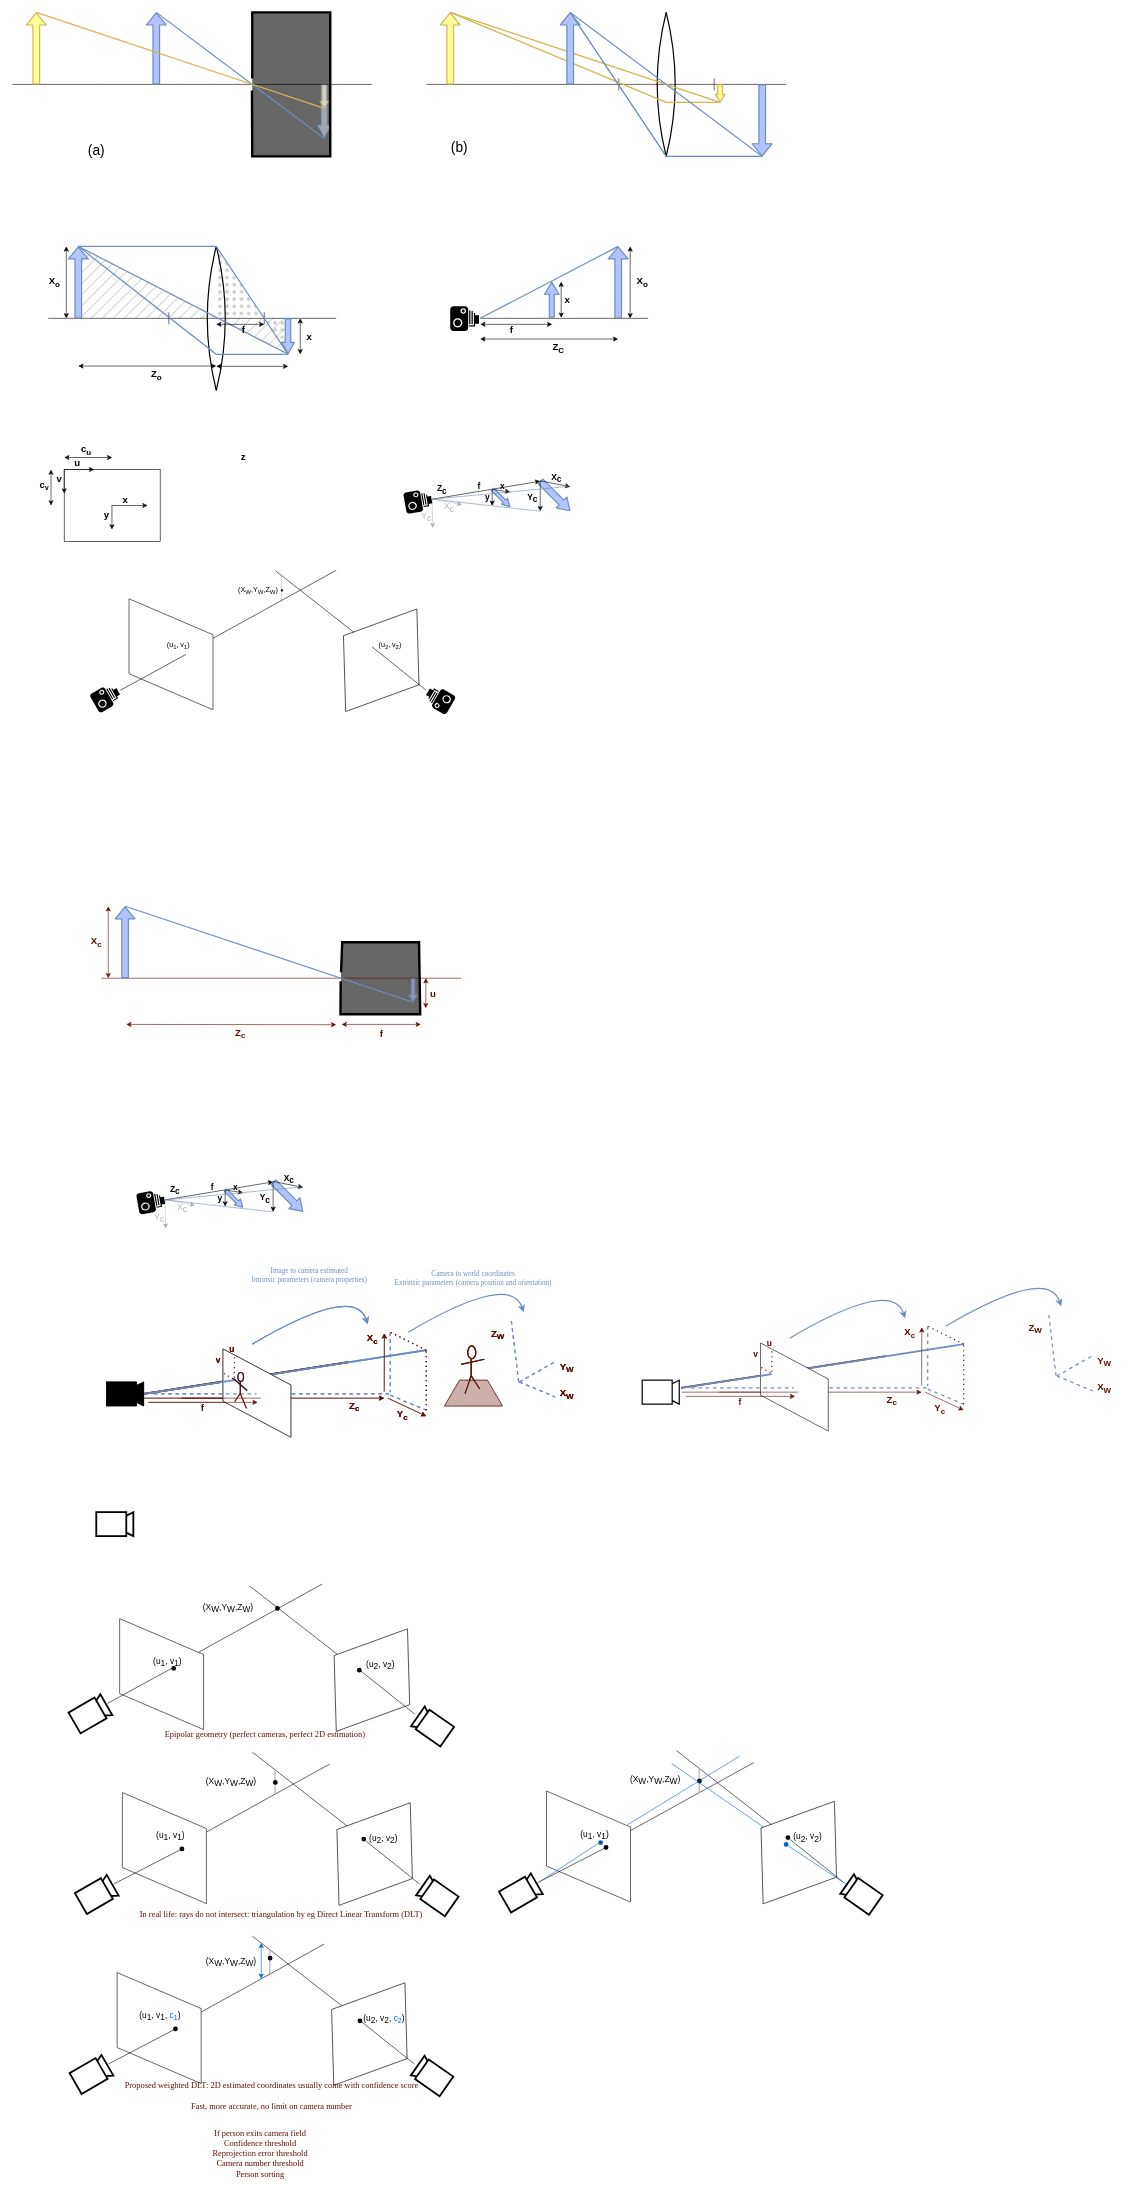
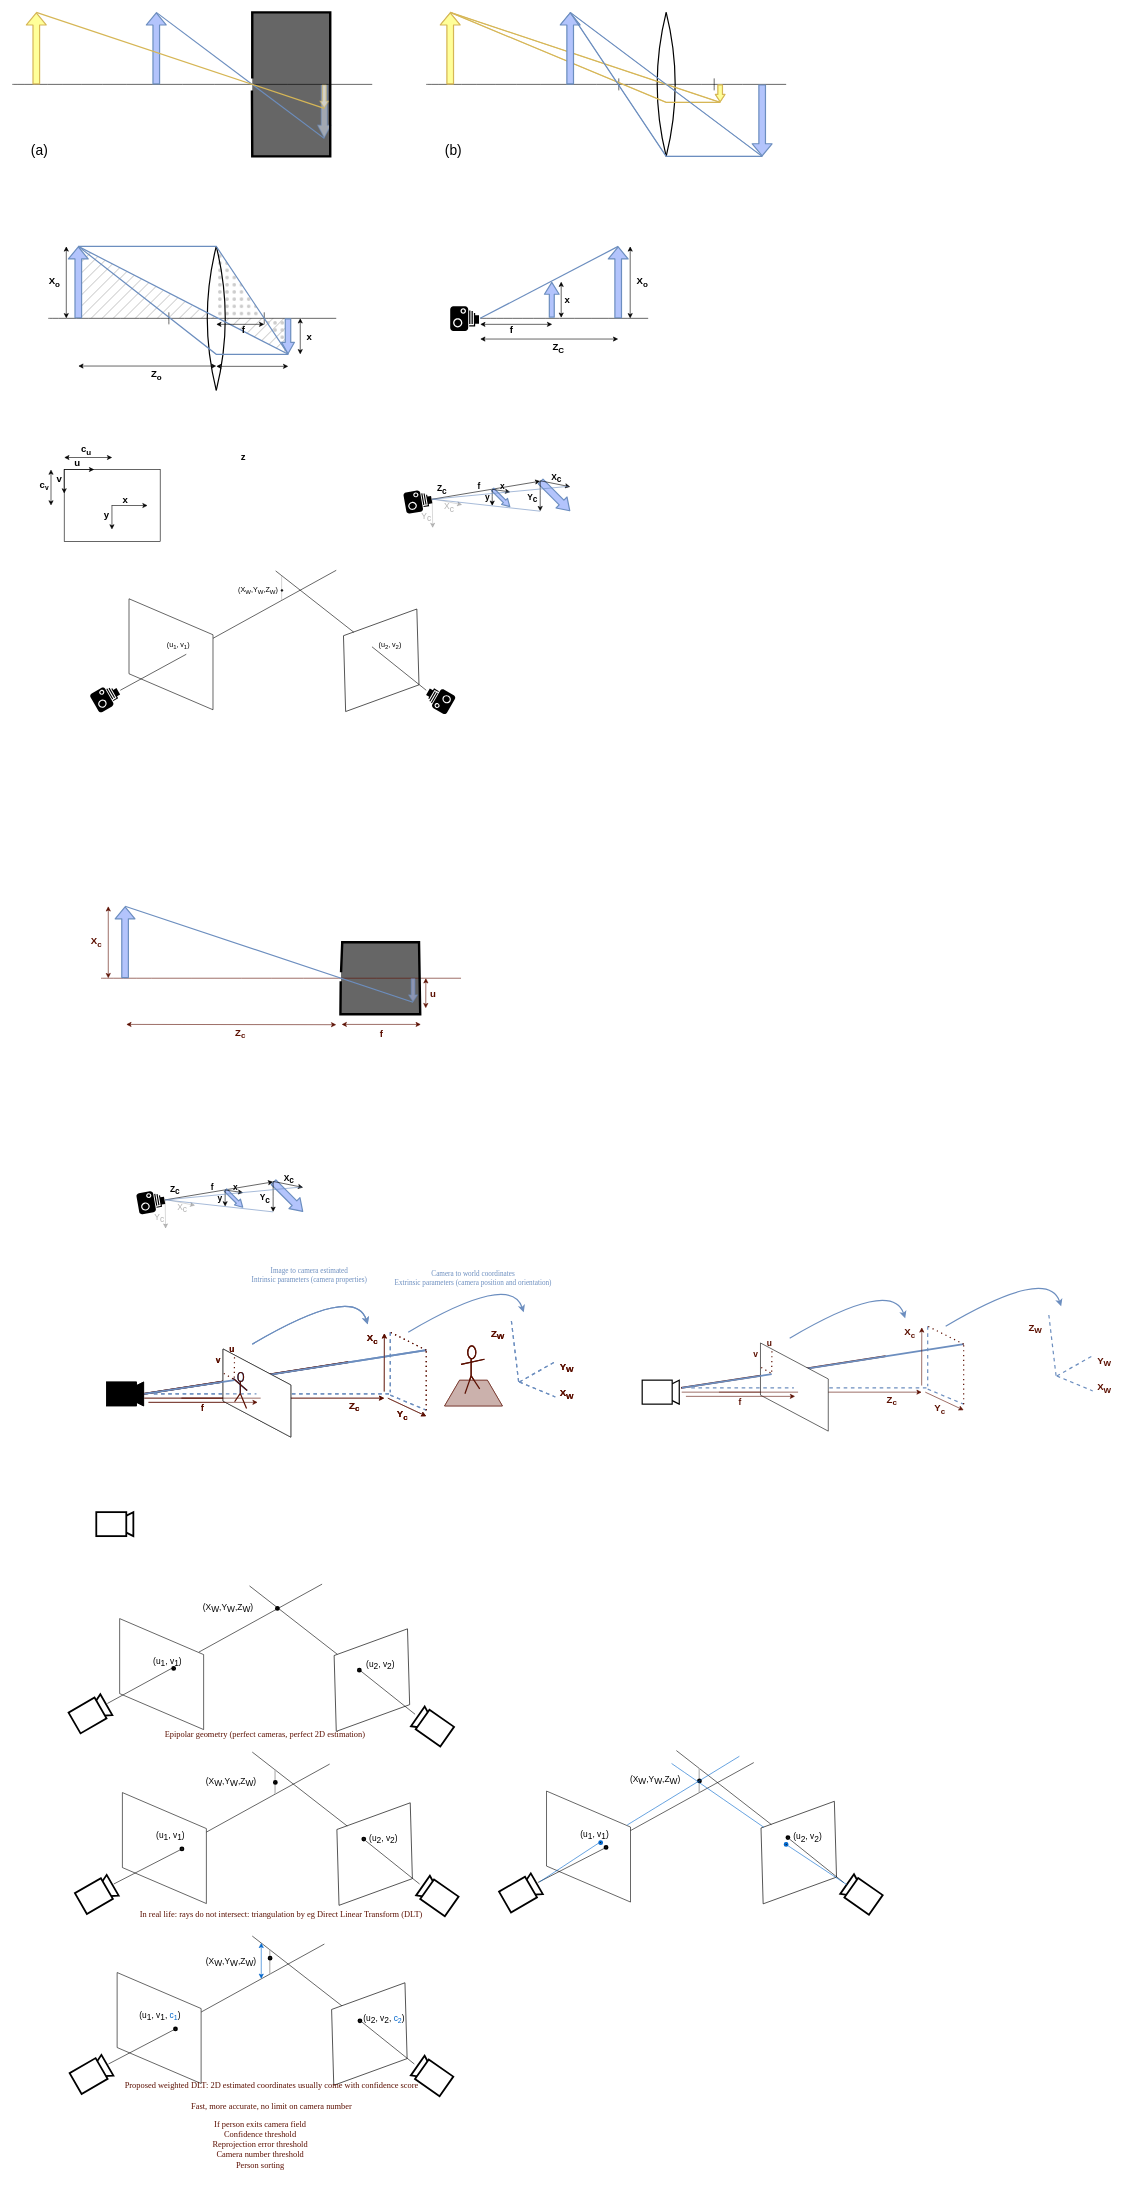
node "(b)": moved (459, 147) -> (453, 150)
node "(a)": moved (96, 150) -> (39, 150)
node "If person exits camera field Confidence threshold Reprojection error threshold Camera number threshold Person sorting": moved (260, 2154) -> (260, 2145)
